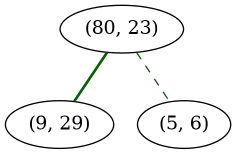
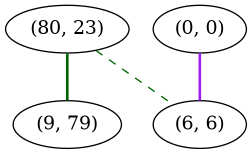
node "(0, 0)": added
node "(9, 29)": label "(9, 29)" -> "(9, 79)"
node "(5, 6)": label "(5, 6)" -> "(6, 6)"
